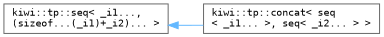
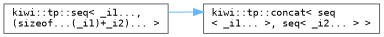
edge "kiwi::tp::concat< seq < _i1... >, seq< _i2... > >" -> "kiwi::tp::seq< _i1..., (sizeof...(_i1)+_i2)... >": reversed
